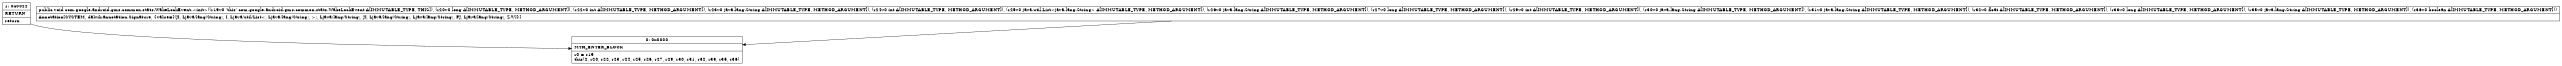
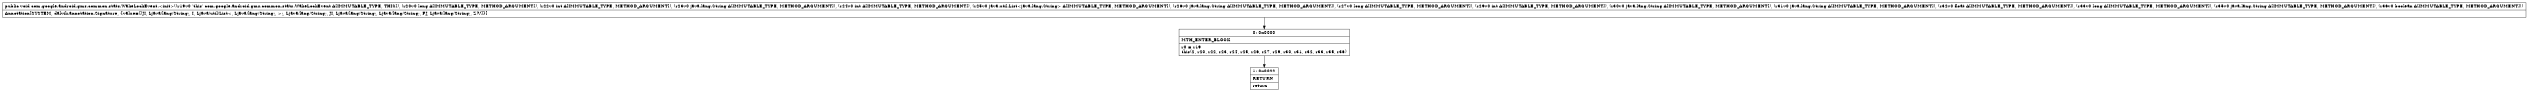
edge "1: 0x0022" -> "0: 0x0000": reversed
